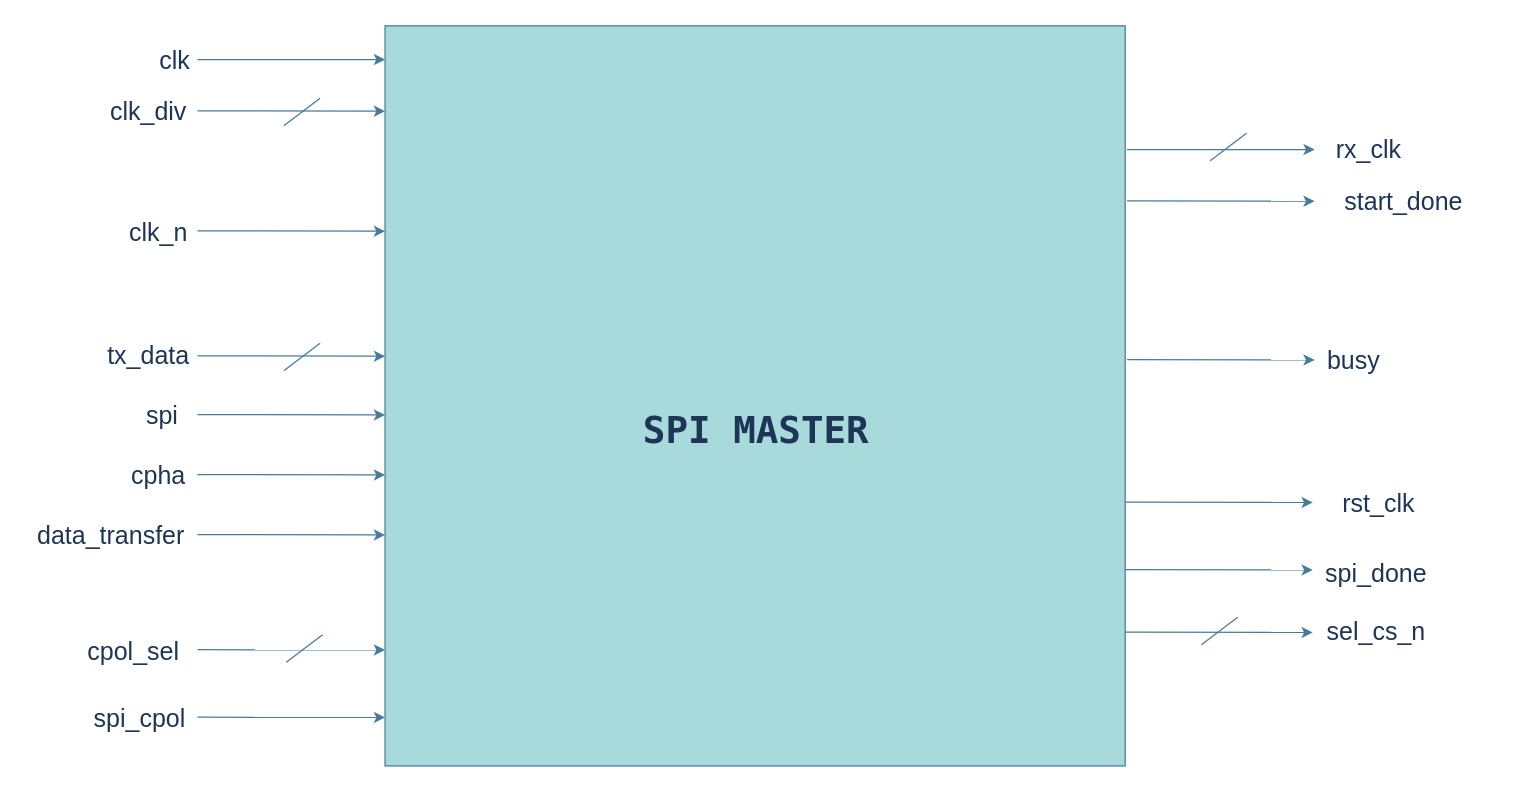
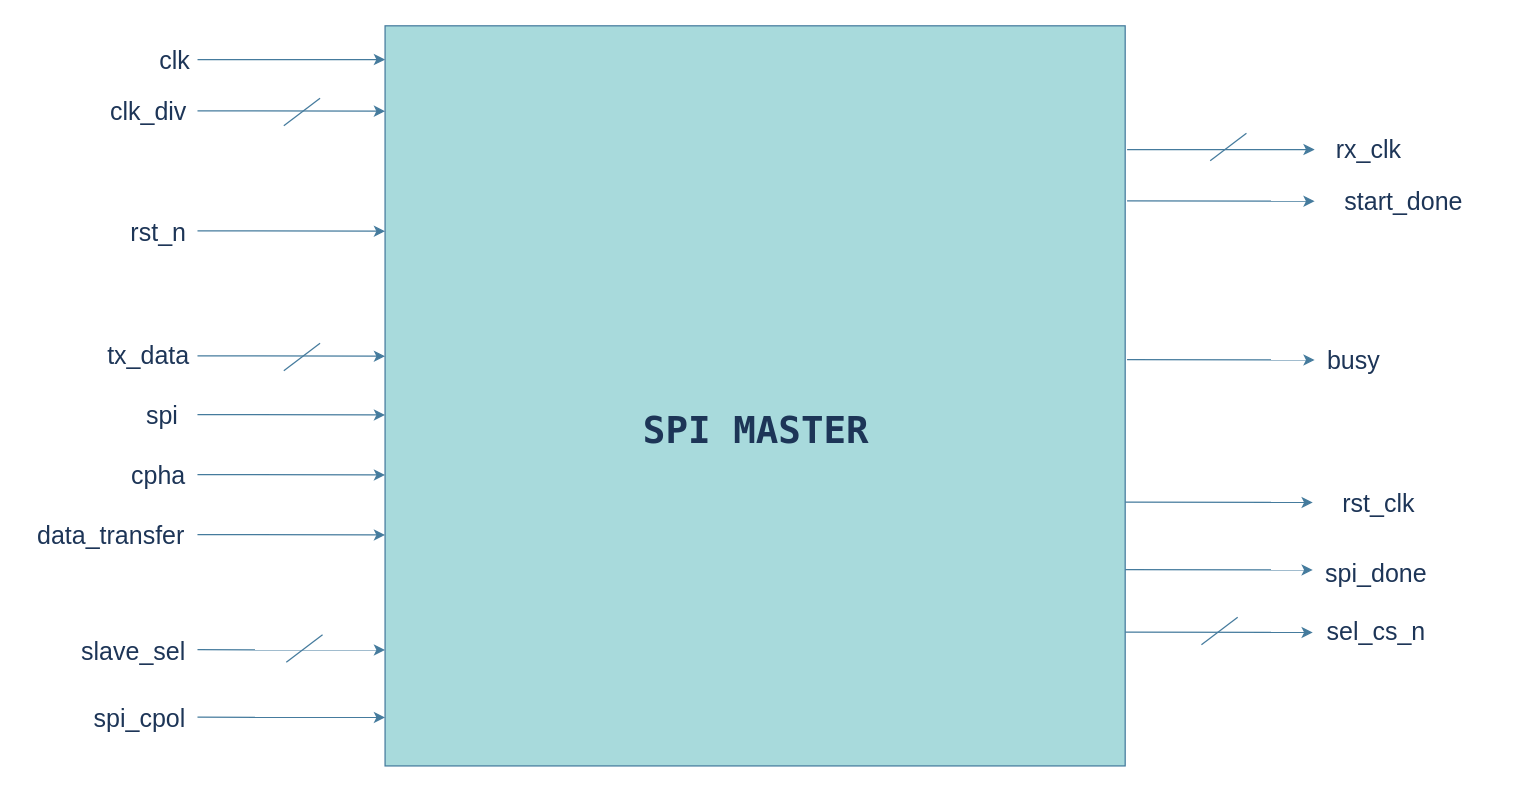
node "clk_n": label "clk_n" -> "rst_n"
node "cpol_sel": label "cpol_sel" -> "slave_sel"
